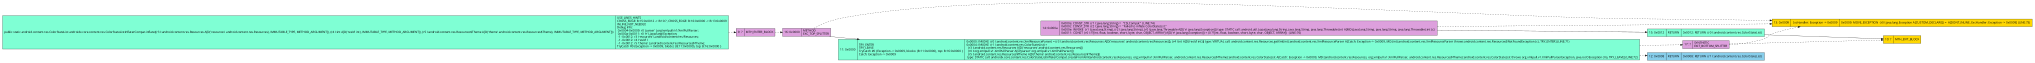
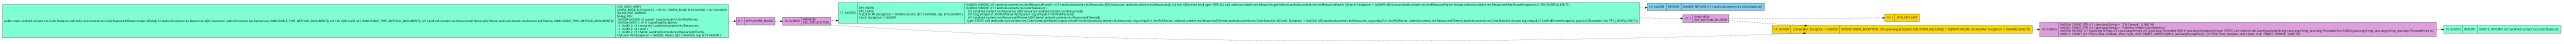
edge "14: 0x000a" -> "13: 0x0009": reversed
edge "15: 0x0012" -> "10: ?": removed
node "10: ?": text "MTH_EXIT_BLOCK" -> "MTH_EXIT_NOT"
node "17: ?": text "EXIT_BOTTOM_SPLITTER" -> "EXC_BOTTOM_SPLITTER"
